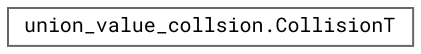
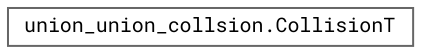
node "union_value_collsion.CollisionT": label "union_value_collsion.CollisionT" -> "union_union_collsion.CollisionT"
